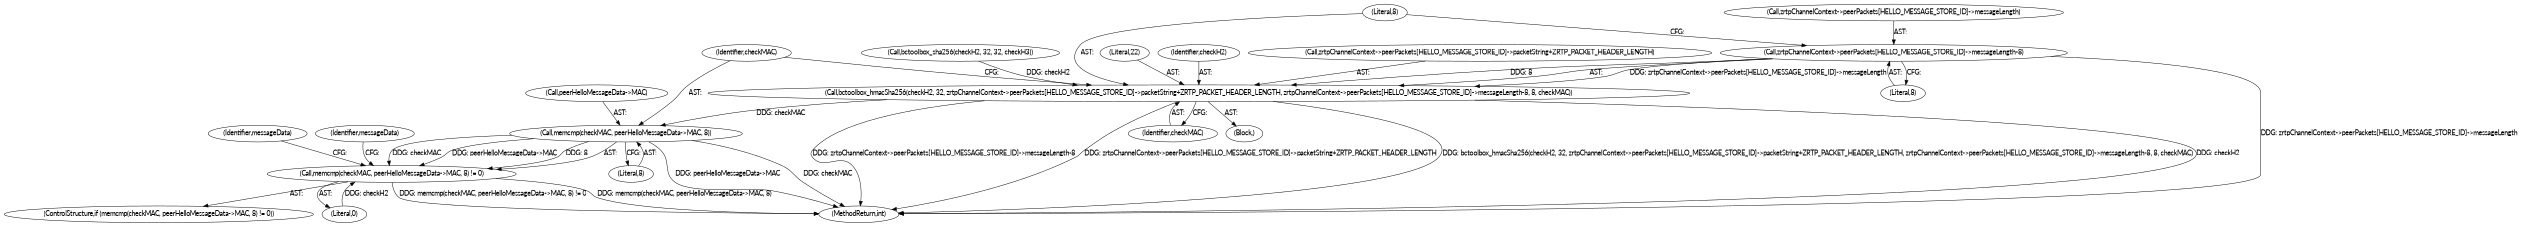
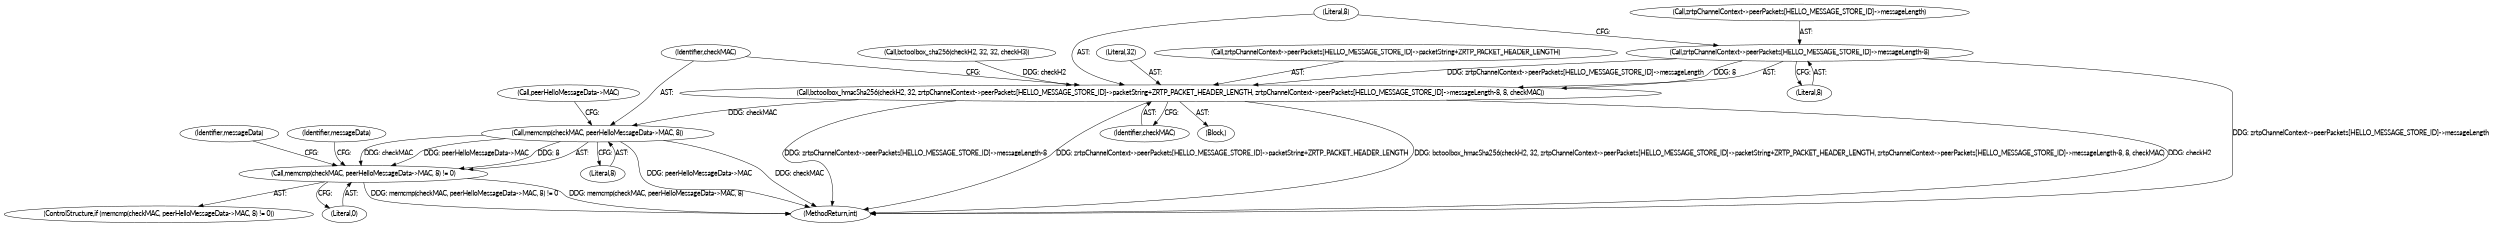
node "(Literal,22)": label "(Literal,22)" -> "(Literal,32)"
node "(Identifier,checkH2)": removed
edge "(Call,peerHelloMessageData->MAC)" -> "(Call,memcmp(checkMAC, peerHelloMessageData->MAC, 8))": label "AST: " -> "CFG: "
edge "(Call,memcmp(checkMAC, peerHelloMessageData->MAC, 8) != 0)" -> "(Literal,0)": label "AST: " -> "CFG: "
edge "(Literal,0)" -> "(Call,memcmp(checkMAC, peerHelloMessageData->MAC, 8) != 0)": label "DDG: checkH2" -> "AST: "
